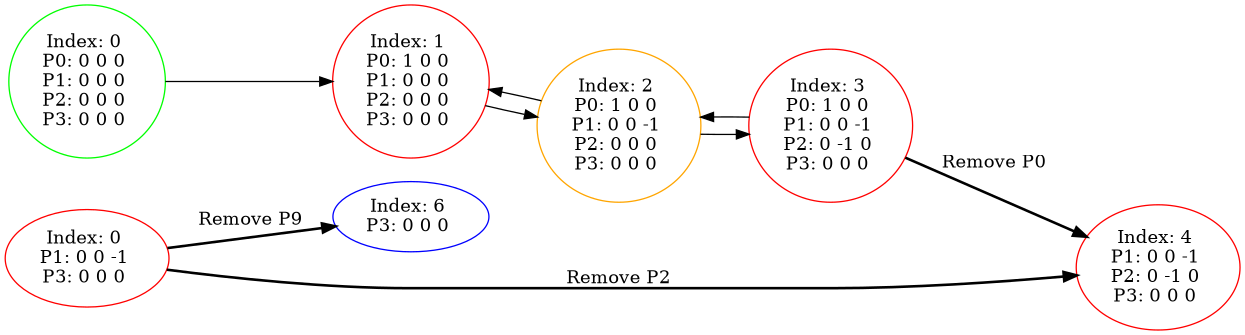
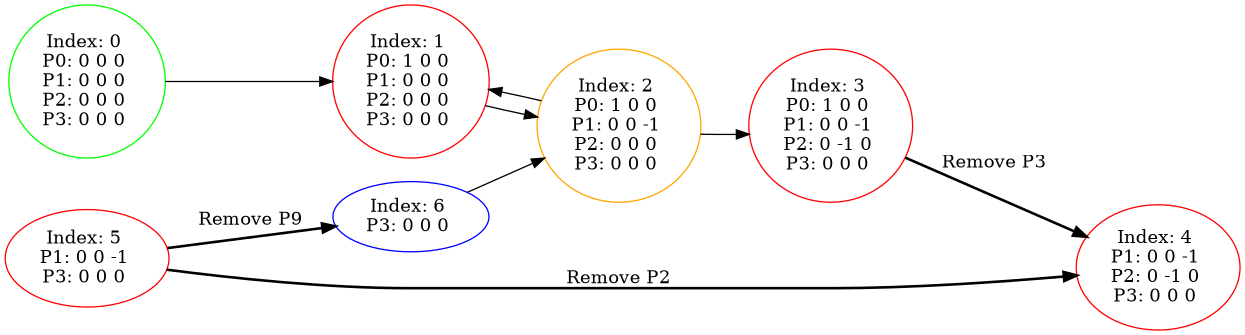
edge "Index: 3 P0: 1 0 0 P1: 0 0 -1 P2: 0 -1 0 P3: 0 0 0" -> "Index: 2 P0: 1 0 0 P1: 0 0 -1 P2: 0 0 0 P3: 0 0 0": now "Index: 6 P3: 0 0 0" -> "Index: 2 P0: 1 0 0 P1: 0 0 -1 P2: 0 0 0 P3: 0 0 0"
edge "Index: 3 P0: 1 0 0 P1: 0 0 -1 P2: 0 -1 0 P3: 0 0 0" -> "Index: 4 P1: 0 0 -1 P2: 0 -1 0 P3: 0 0 0": label " Remove P0 " -> " Remove P3 "
node "Index: 0 P1: 0 0 -1 P3: 0 0 0": label "Index: 0 P1: 0 0 -1 P3: 0 0 0" -> "Index: 5 P1: 0 0 -1 P3: 0 0 0"
